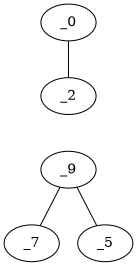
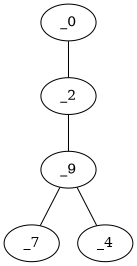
edge "_2" -- "_9": added
node "_5": label "_5" -> "_4"
